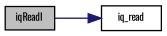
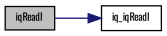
node "iq_read": label "iq_read" -> "iq_iqReadI"
